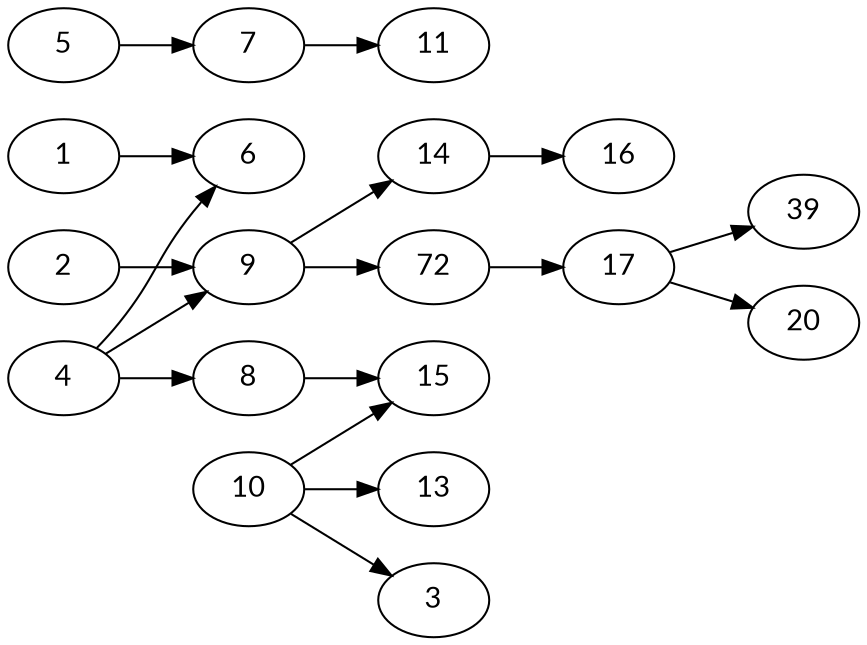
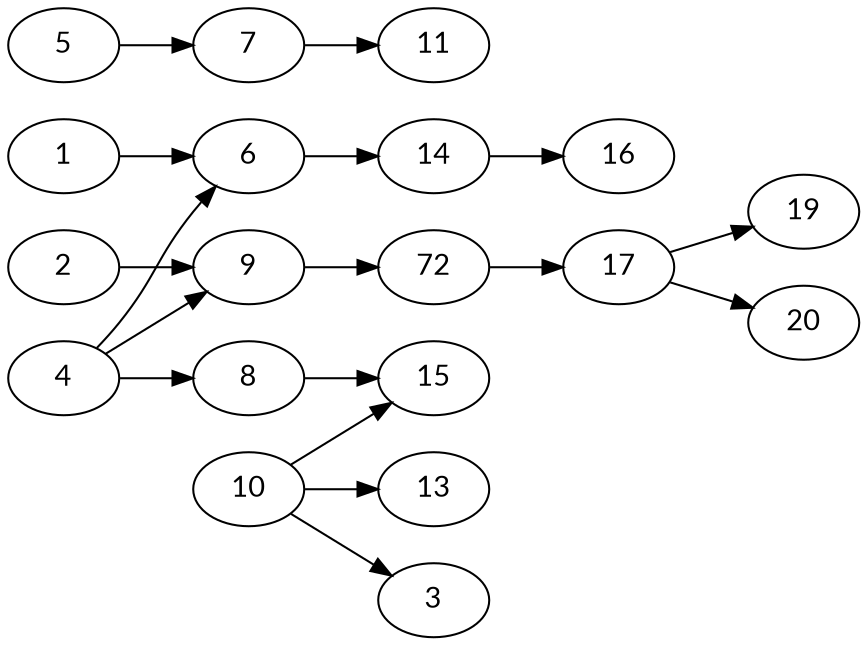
node "39": label "39" -> "19"
edge "9" -> "14": now "6" -> "14"
